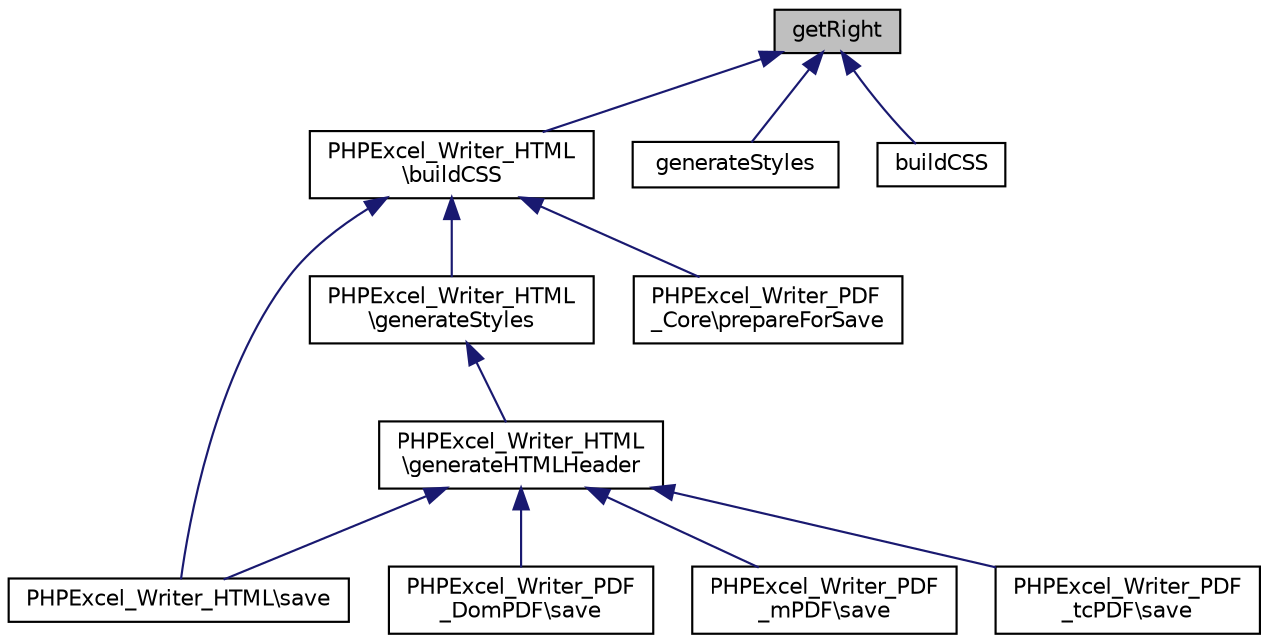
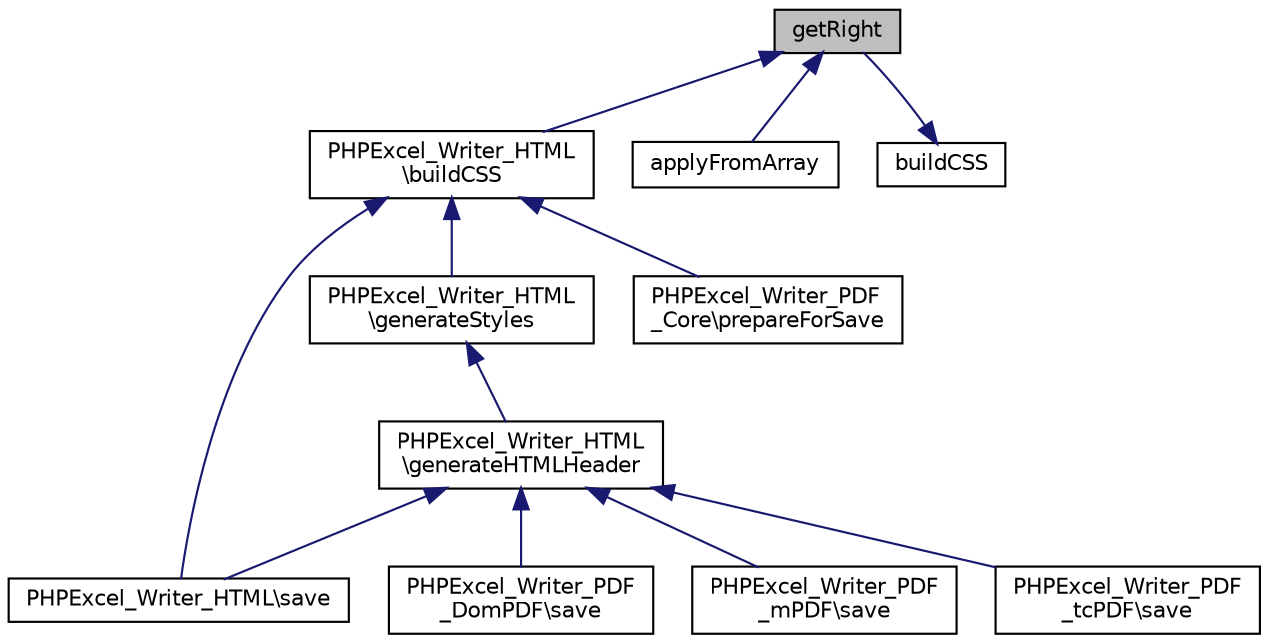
edge "buildCSS" -> "getRight": reversed
node "generateStyles": label "generateStyles" -> "applyFromArray"
